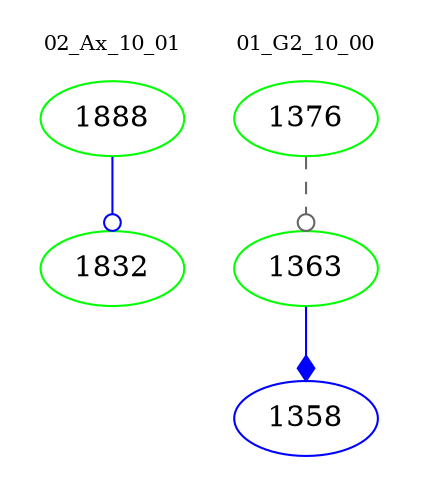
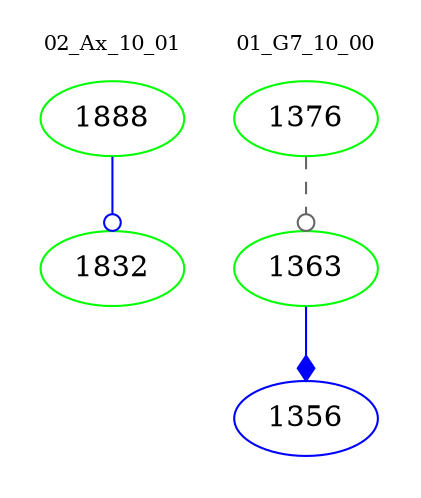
cluster "01_G2_10_00": label "01_G2_10_00" -> "01_G7_10_00"
node "1358": label "1358" -> "1356"
